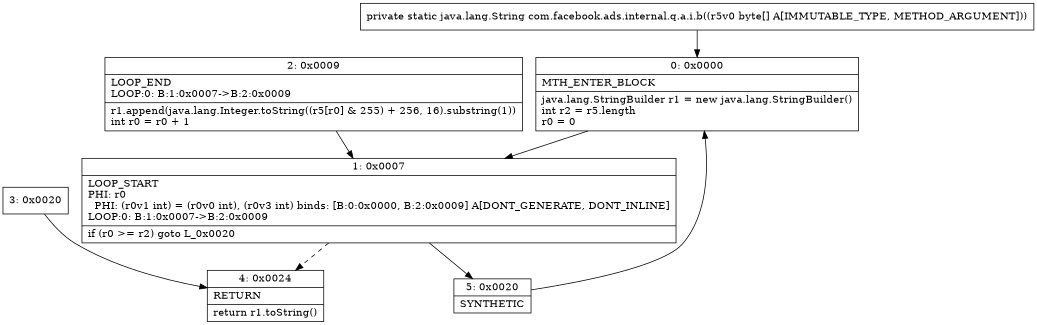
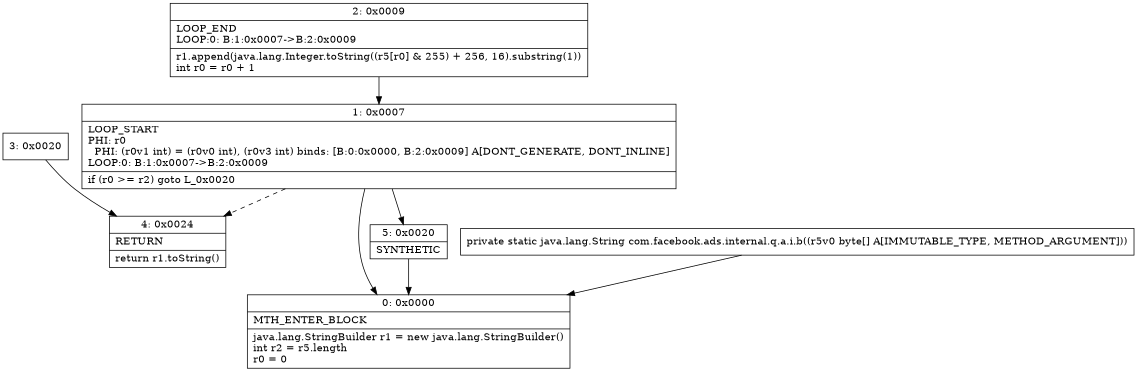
edge "0: 0x0000" -> "1: 0x0007": reversed
